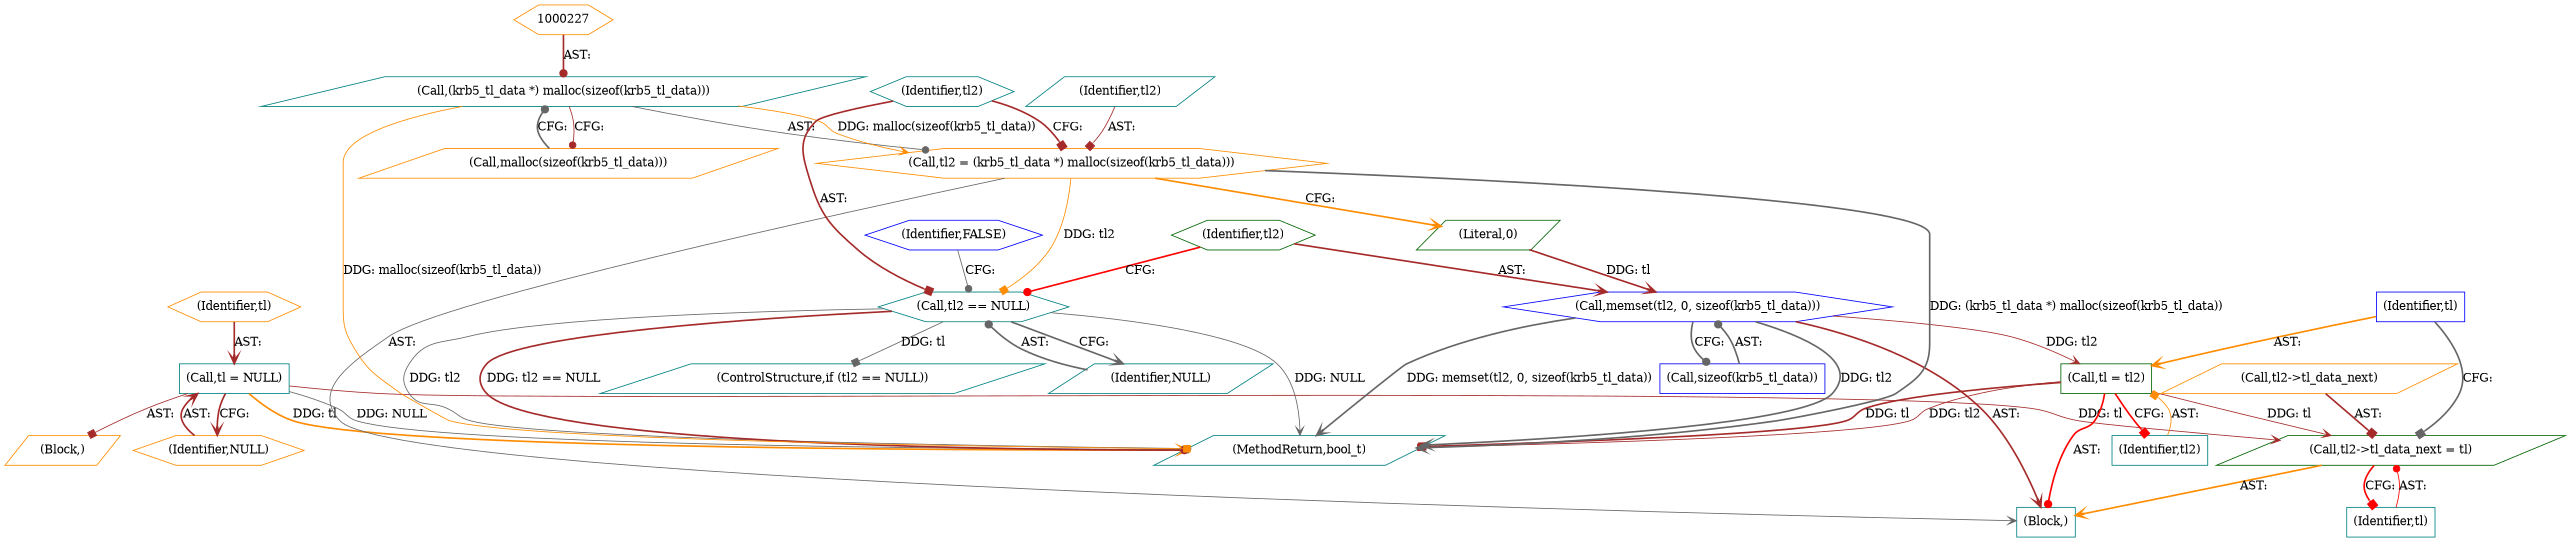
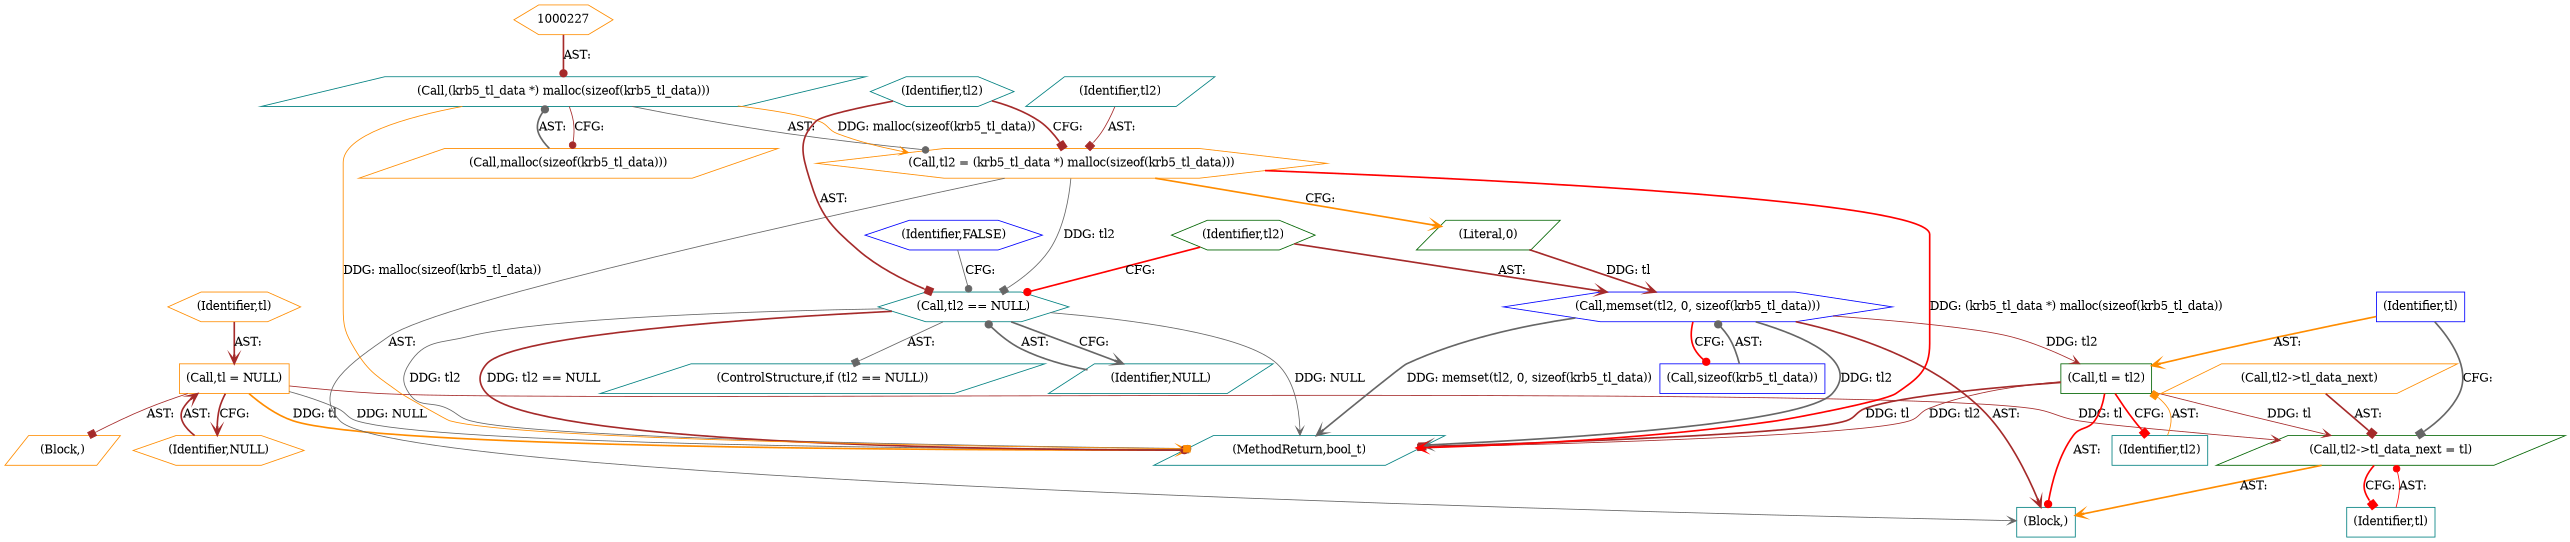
edge "(Call,malloc(sizeof(krb5_tl_data)))" -> "(Call,(krb5_tl_data *) malloc(sizeof(krb5_tl_data)))": label "CFG: " -> "AST: "
edge "(Call,tl2 = (krb5_tl_data *) malloc(sizeof(krb5_tl_data)))" -> "(MethodReturn,bool_t)": color gray40 -> red
edge "(Call,tl2 = (krb5_tl_data *) malloc(sizeof(krb5_tl_data)))" -> "(Call,tl2 == NULL)": color darkorange -> gray40
edge "(Call,tl2 == NULL)" -> "(ControlStructure,if (tl2 == NULL))": label "DDG: tl" -> "AST: "
edge "(Call,memset(tl2, 0, sizeof(krb5_tl_data)))" -> "(Call,sizeof(krb5_tl_data))": color gray40 -> red
node "(Call,tl = NULL)": color teal -> darkorange
